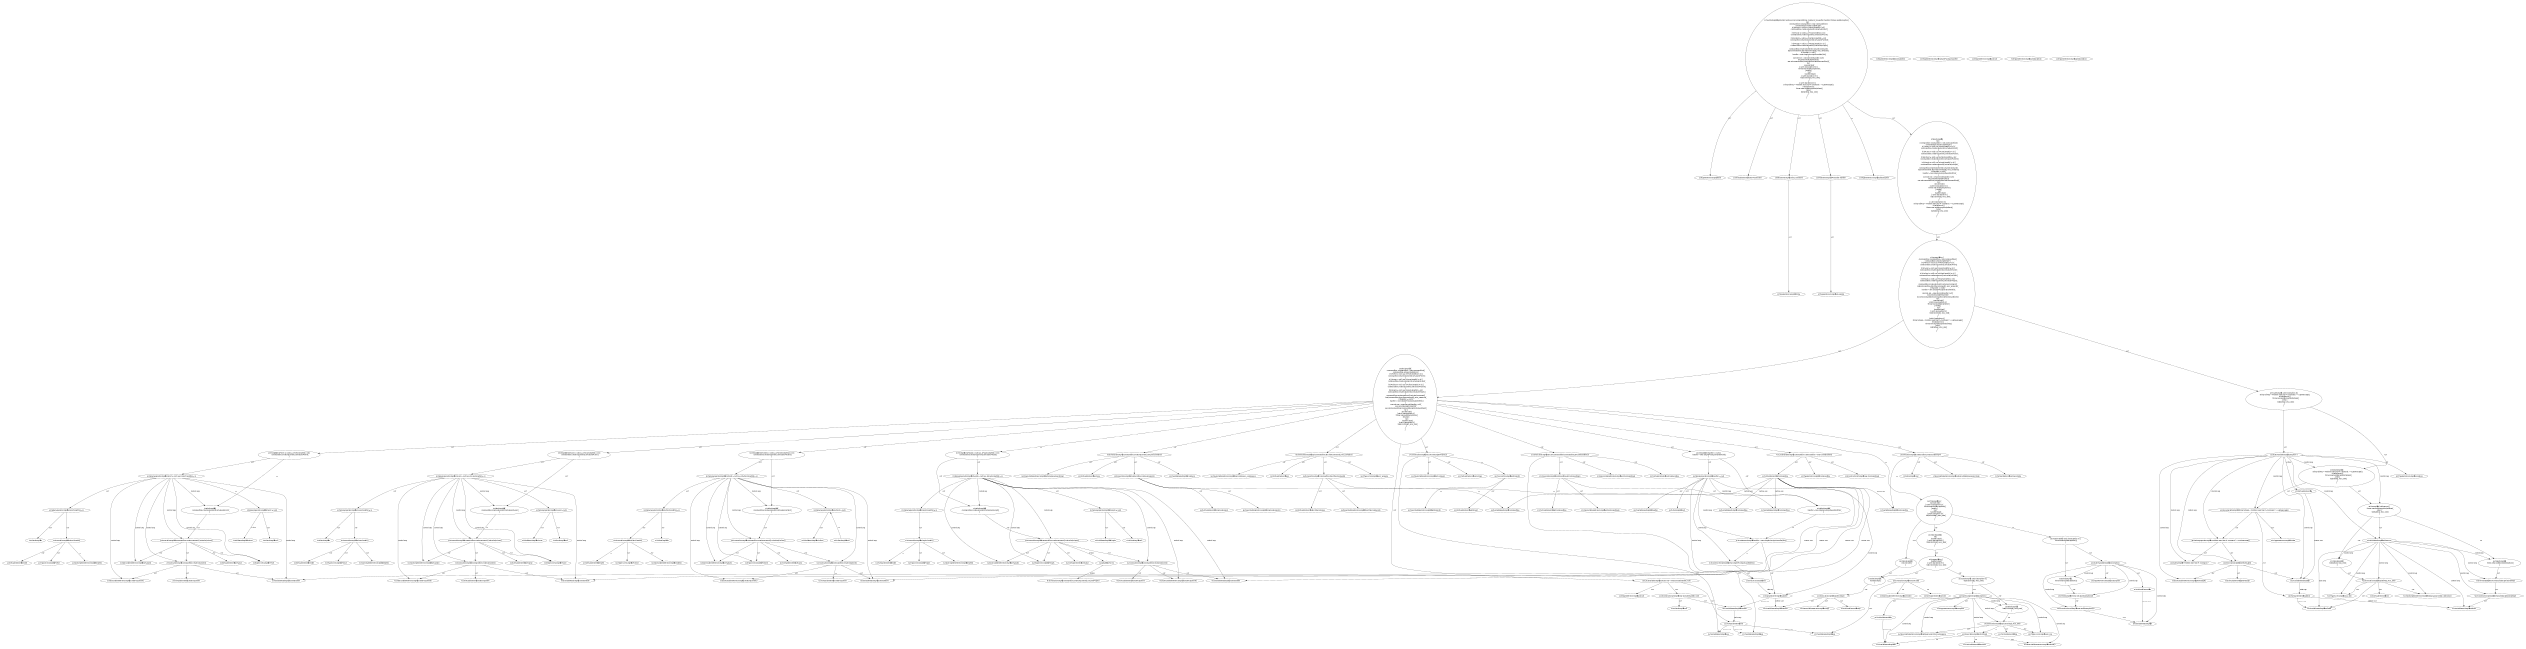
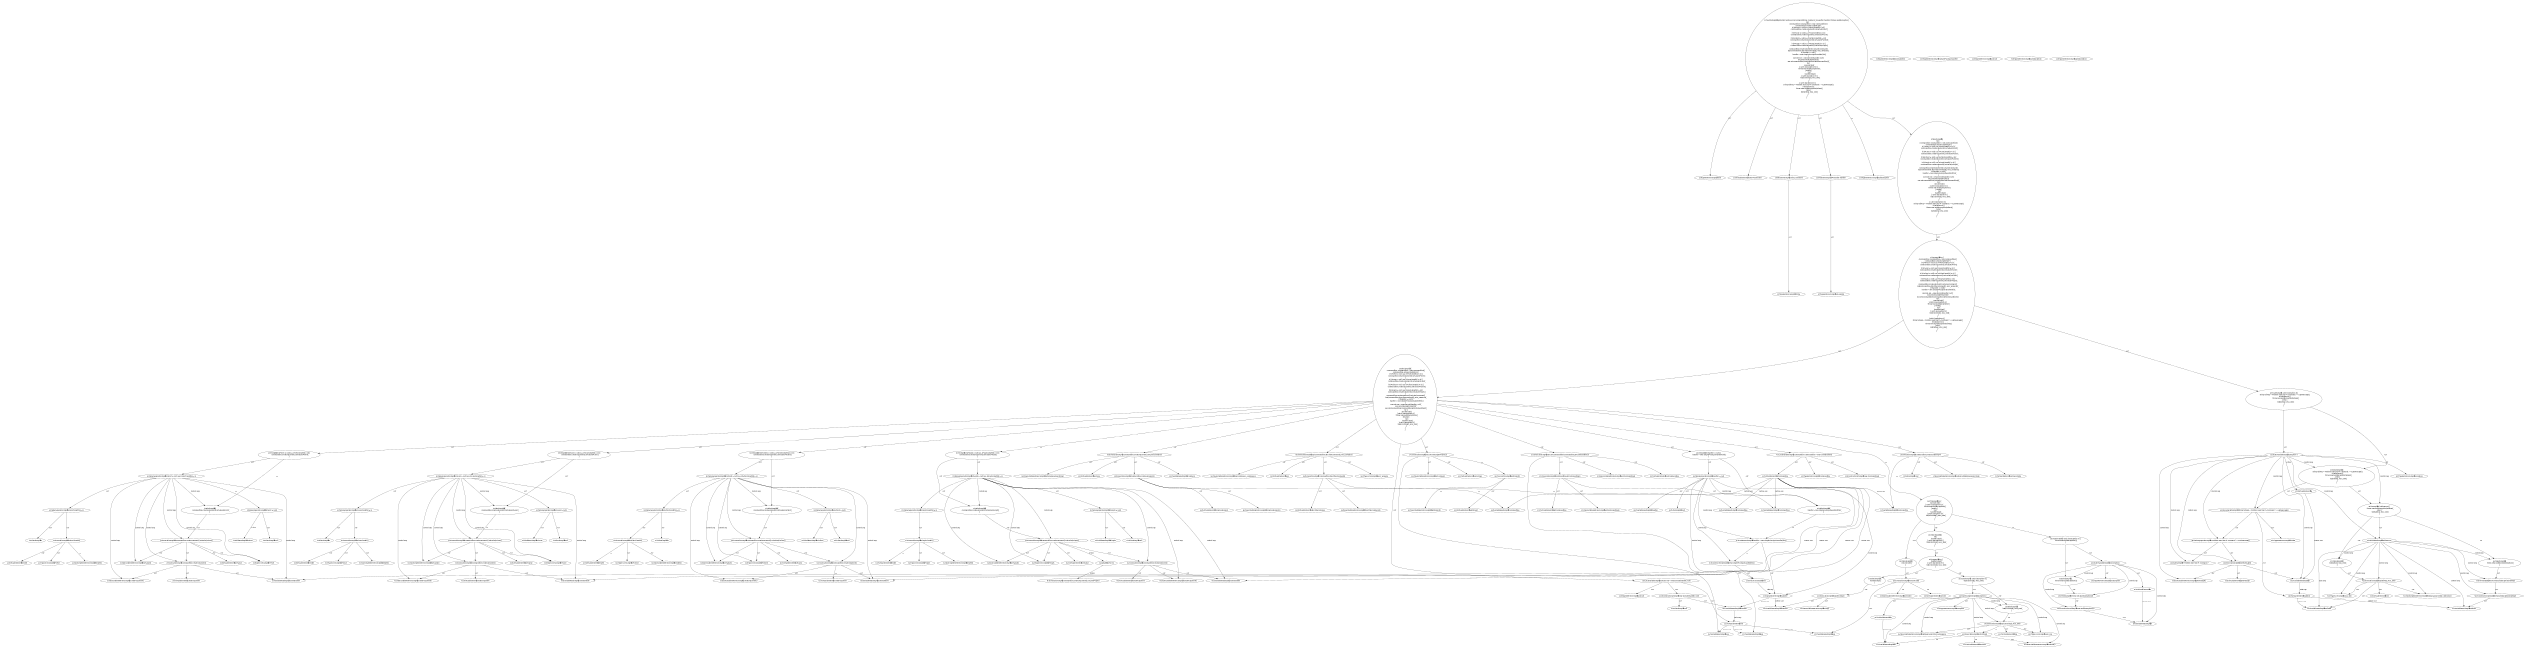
edge "12:CtLiteralImpl@null" -> "12:CtBinaryOperatorImpl@(P4Client != null)": reversed
edge "26:CtBlockImpl@{ exe.execute(); }" -> "31:CtBlockImpl@{ handler.stop(); }": now "26:CtBlockImpl@{ exe.execute(); }" -> "27:CtInvocationImpl@exe.execute()"
node "32:CtVirtualElement@stop": removed
